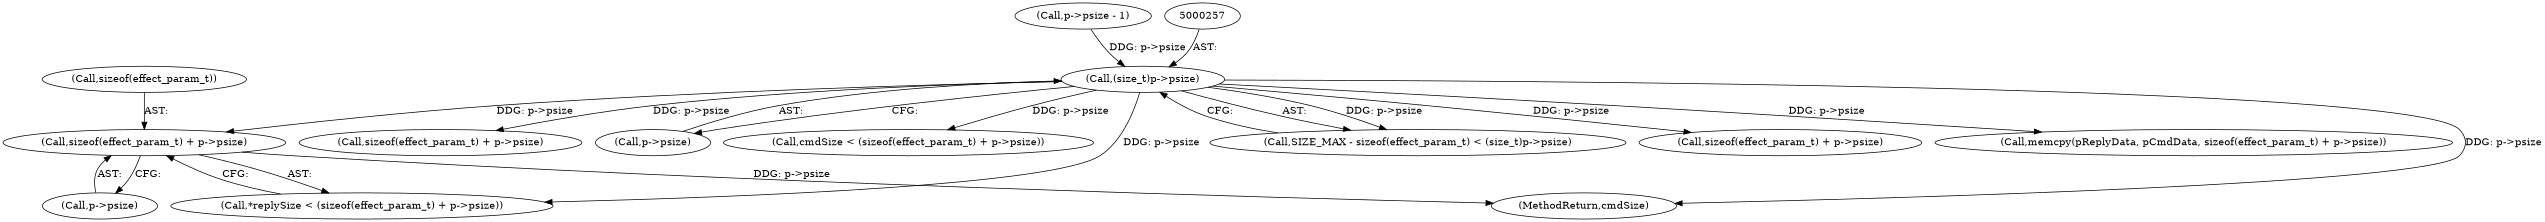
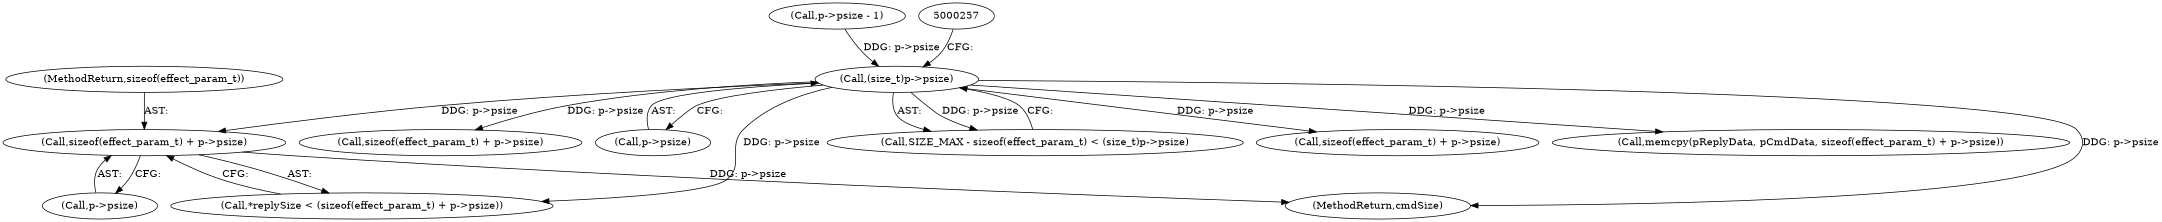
edge "5000257" -> "(Call,(size_t)p->psize)": label "AST: " -> "CFG: "
node "(Call,sizeof(effect_param_t))": label "(Call,sizeof(effect_param_t))" -> "(MethodReturn,sizeof(effect_param_t))"
node "(Call,cmdSize < (sizeof(effect_param_t) + p->psize))": removed
